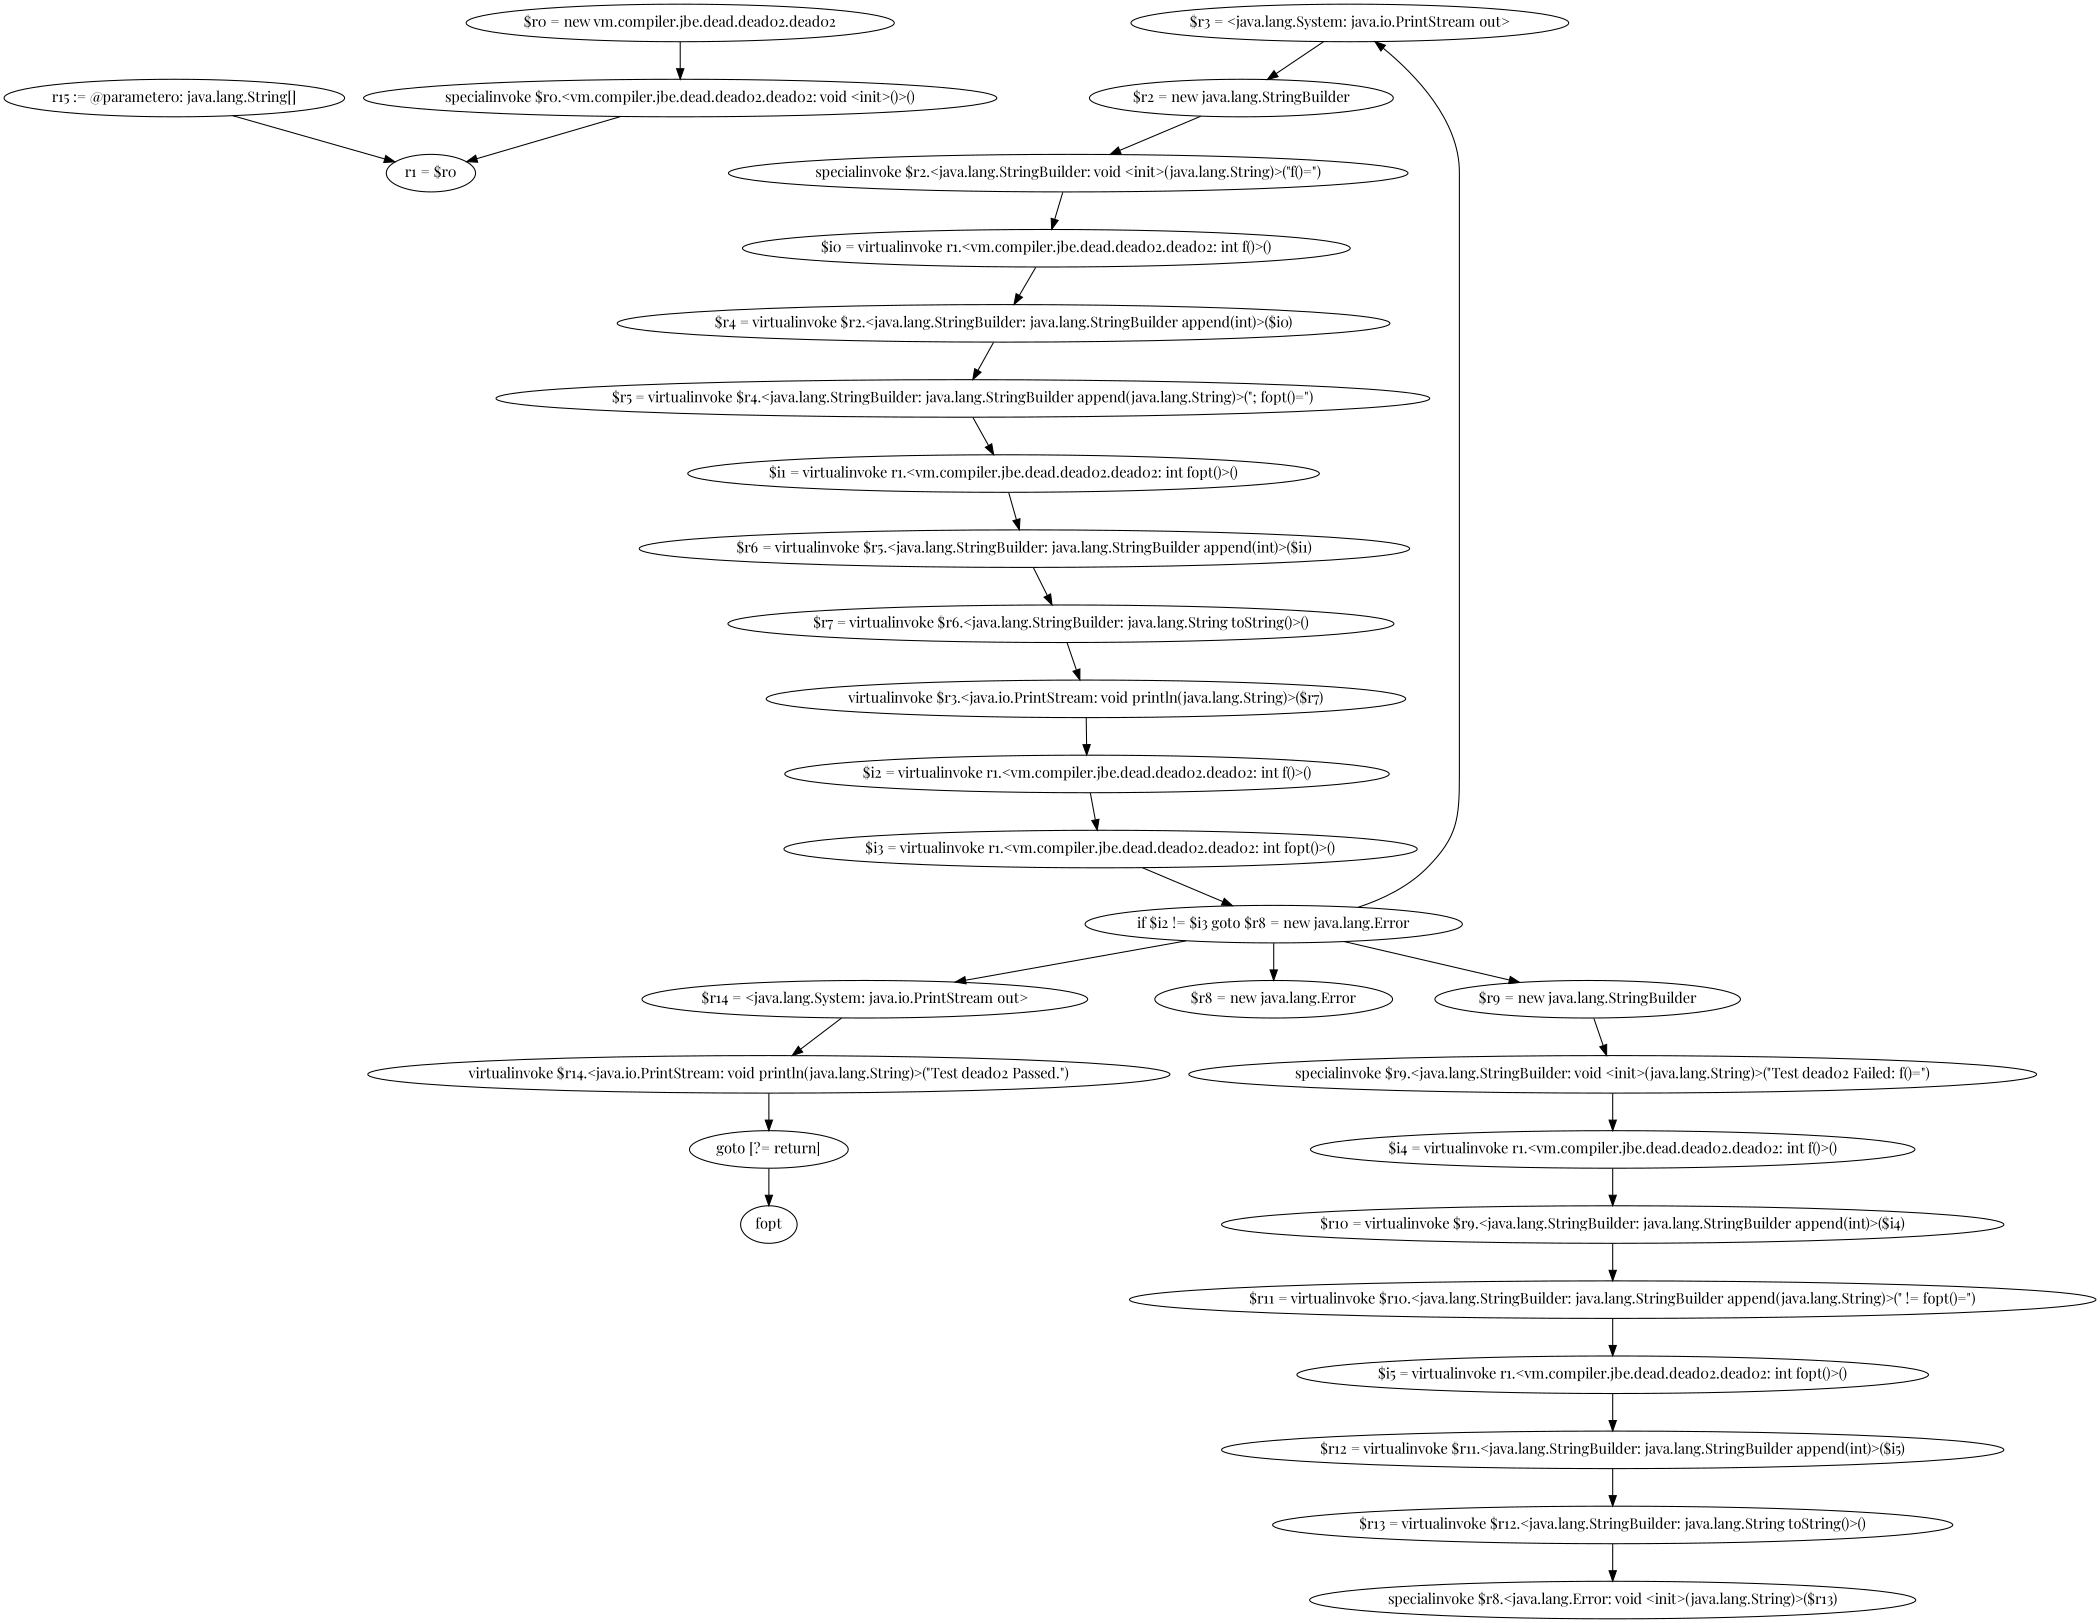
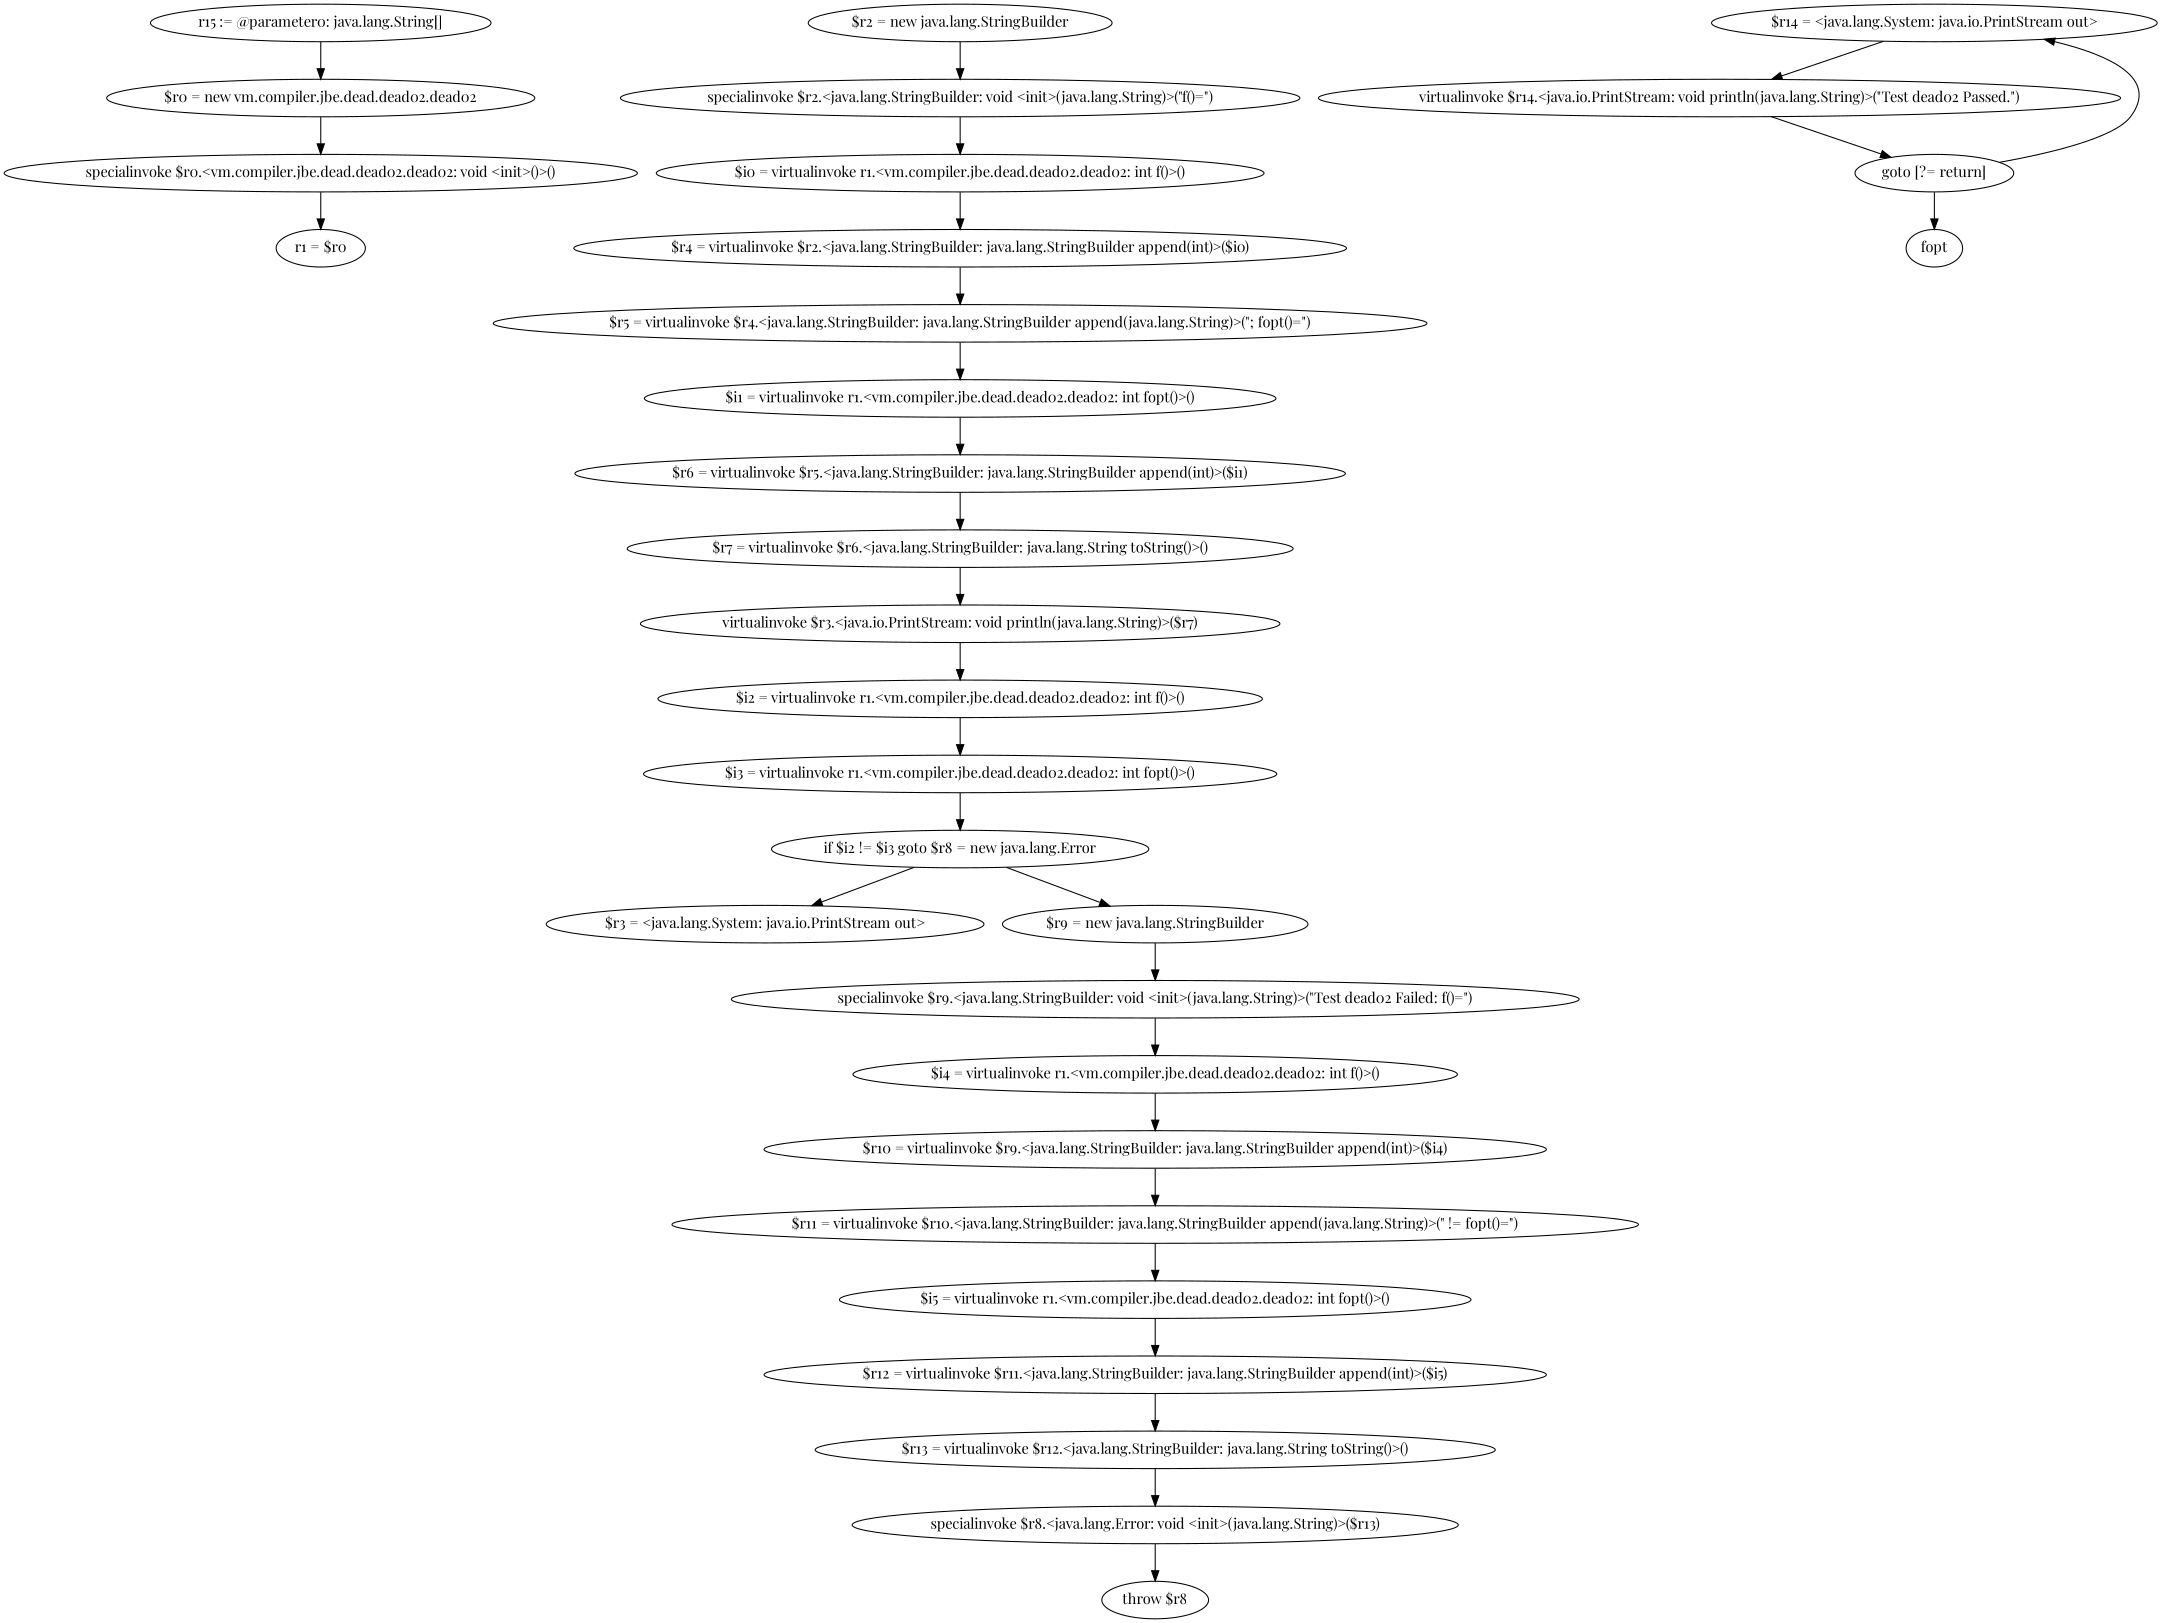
edge "$r3 = <java.lang.System: java.io.PrintStream out>" -> "$r2 = new java.lang.StringBuilder": removed
edge "r15 := @parameter0: java.lang.String[]" -> "r1 = $r0": now "r15 := @parameter0: java.lang.String[]" -> "$r0 = new vm.compiler.jbe.dead.dead02.dead02"
edge "if $i2 != $i3 goto $r8 = new java.lang.Error" -> "$r14 = <java.lang.System: java.io.PrintStream out>": now "goto [?= return]" -> "$r14 = <java.lang.System: java.io.PrintStream out>"
node "$r8 = new java.lang.Error": removed
node "throw $r8": added
